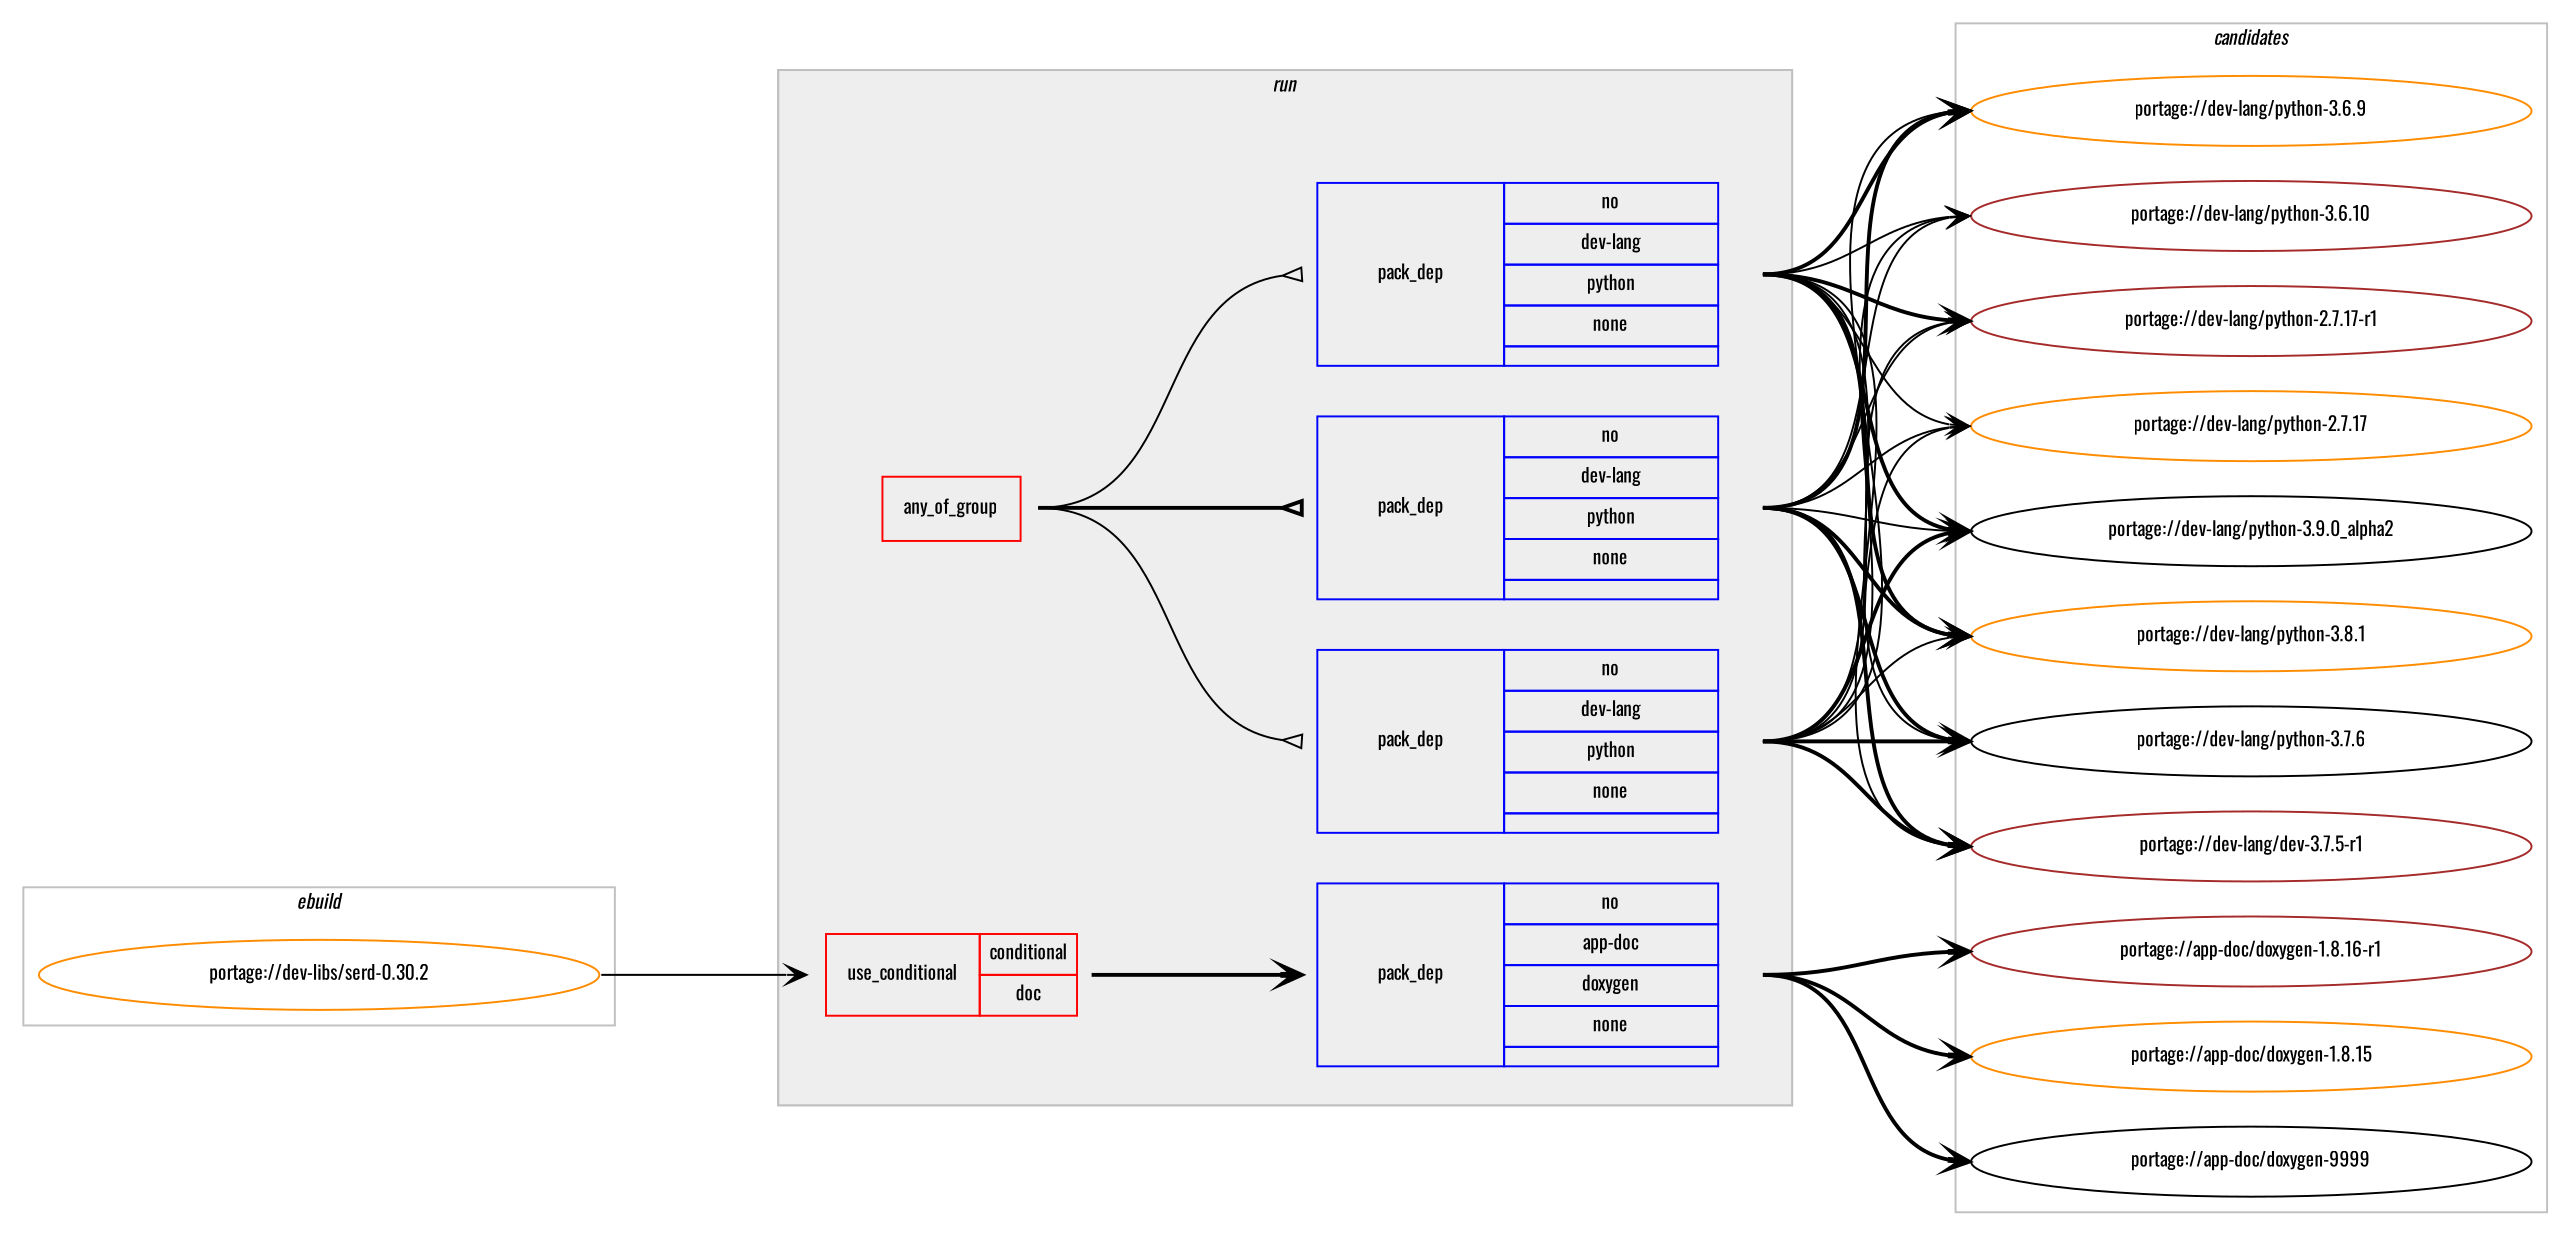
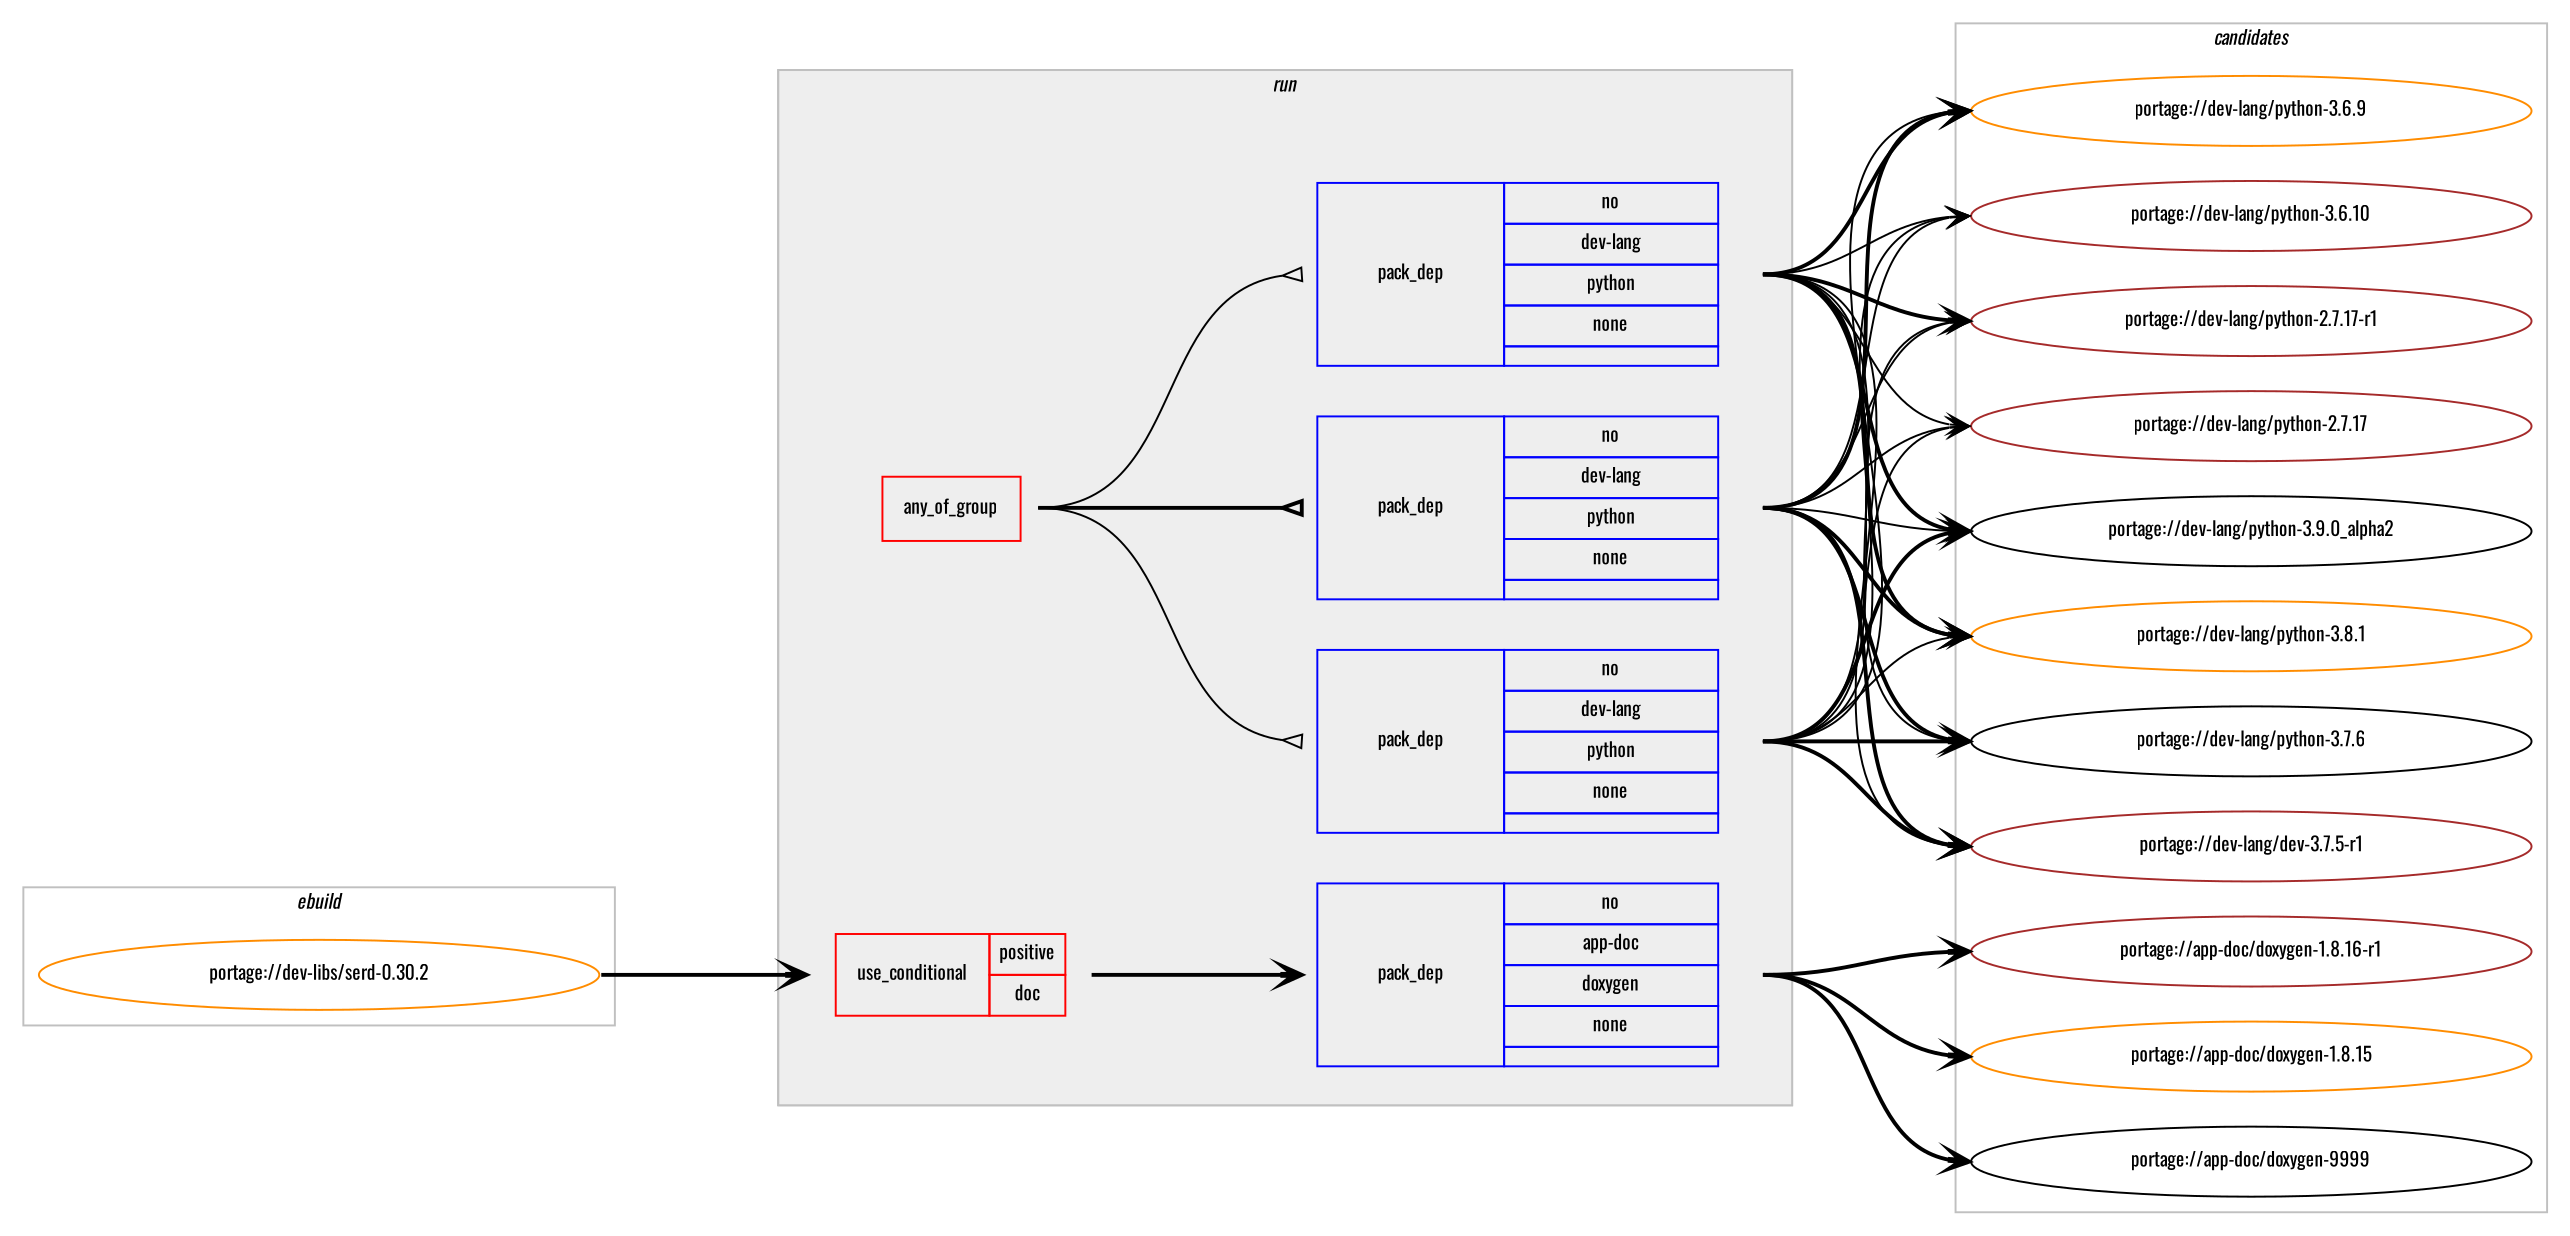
node "portage://dev-lang/python-2.7.17": color darkorange -> brown
node "use_conditional": text "conditional" -> "positive"
edge "portage://dev-libs/serd-0.30.2" -> "use_conditional": style solid -> bold
